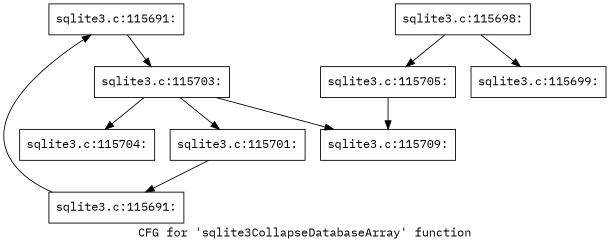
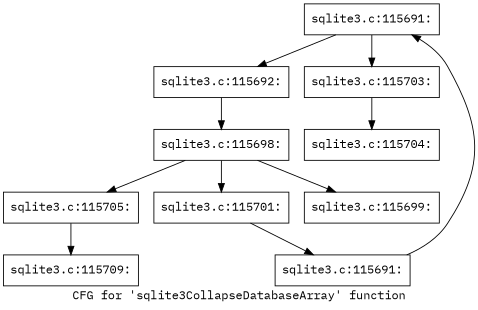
node "sqlite3.c:115692:": added
edge "sqlite3.c:115703:" -> "sqlite3.c:115701:": now "sqlite3.c:115698:" -> "sqlite3.c:115701:"
edge "sqlite3.c:115703:" -> "sqlite3.c:115709:": removed
